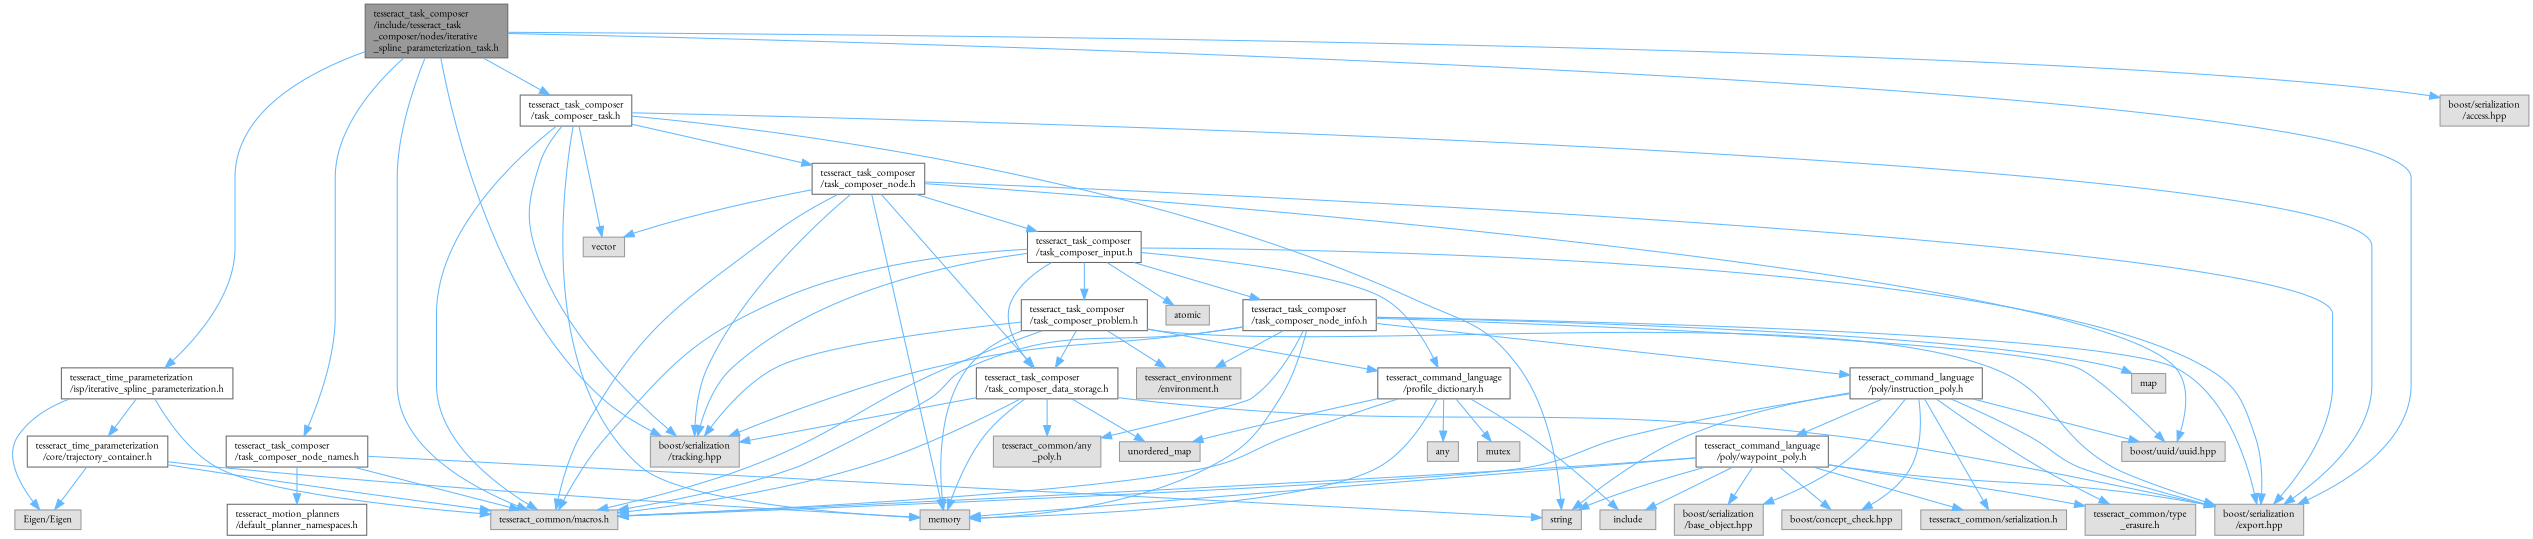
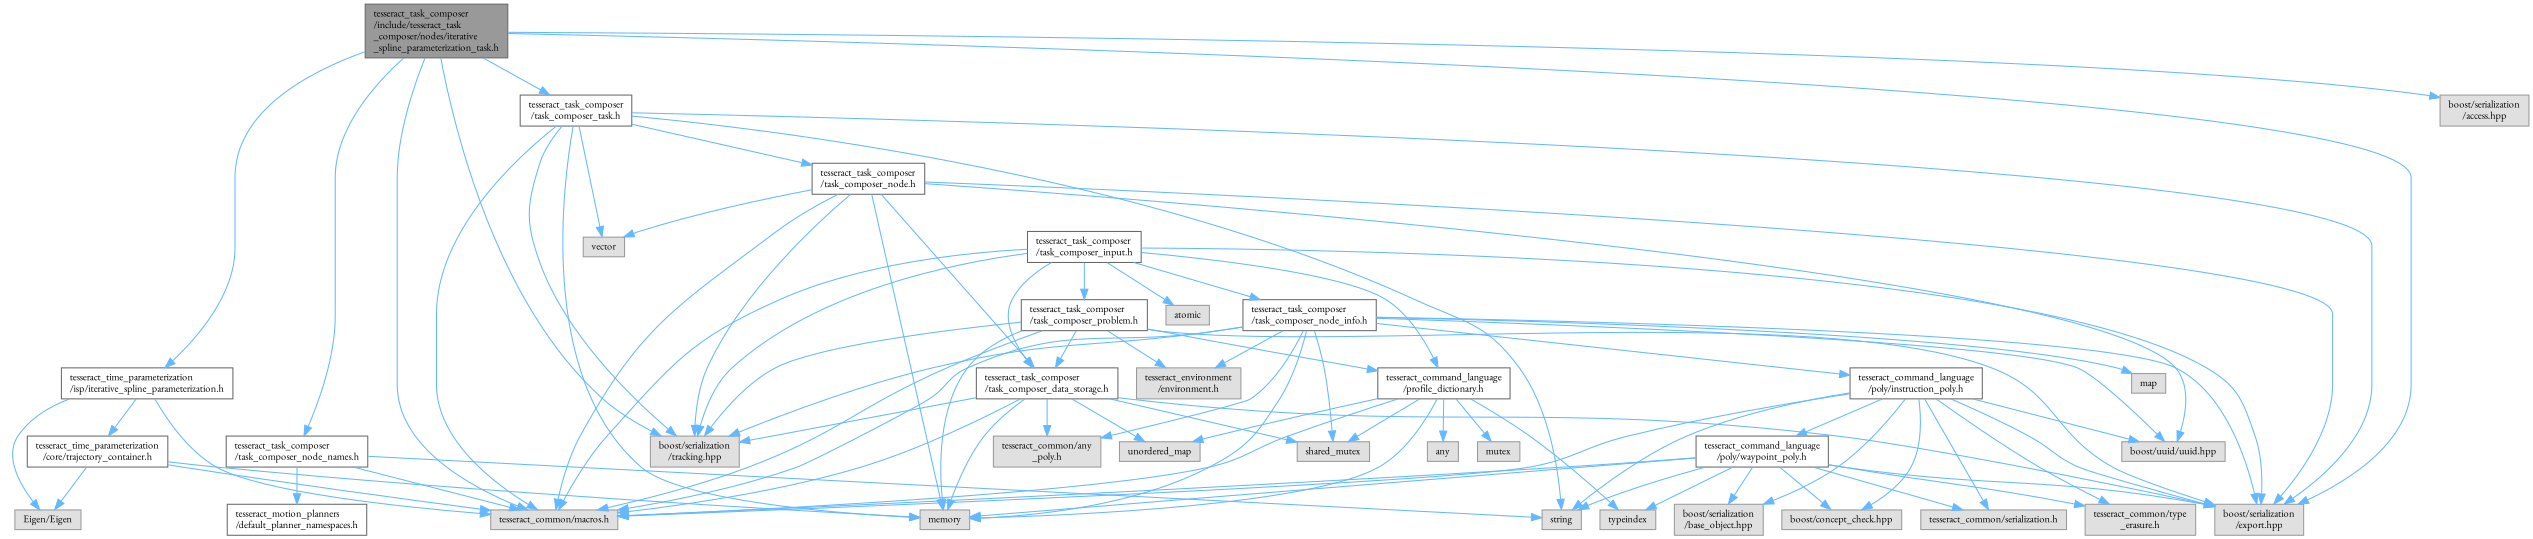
edge "tesseract_task_composer /task_composer_node.h" -> "tesseract_task_composer /task_composer_input.h": removed
node "shared_mutex": added
node "include": label "include" -> "typeindex"
